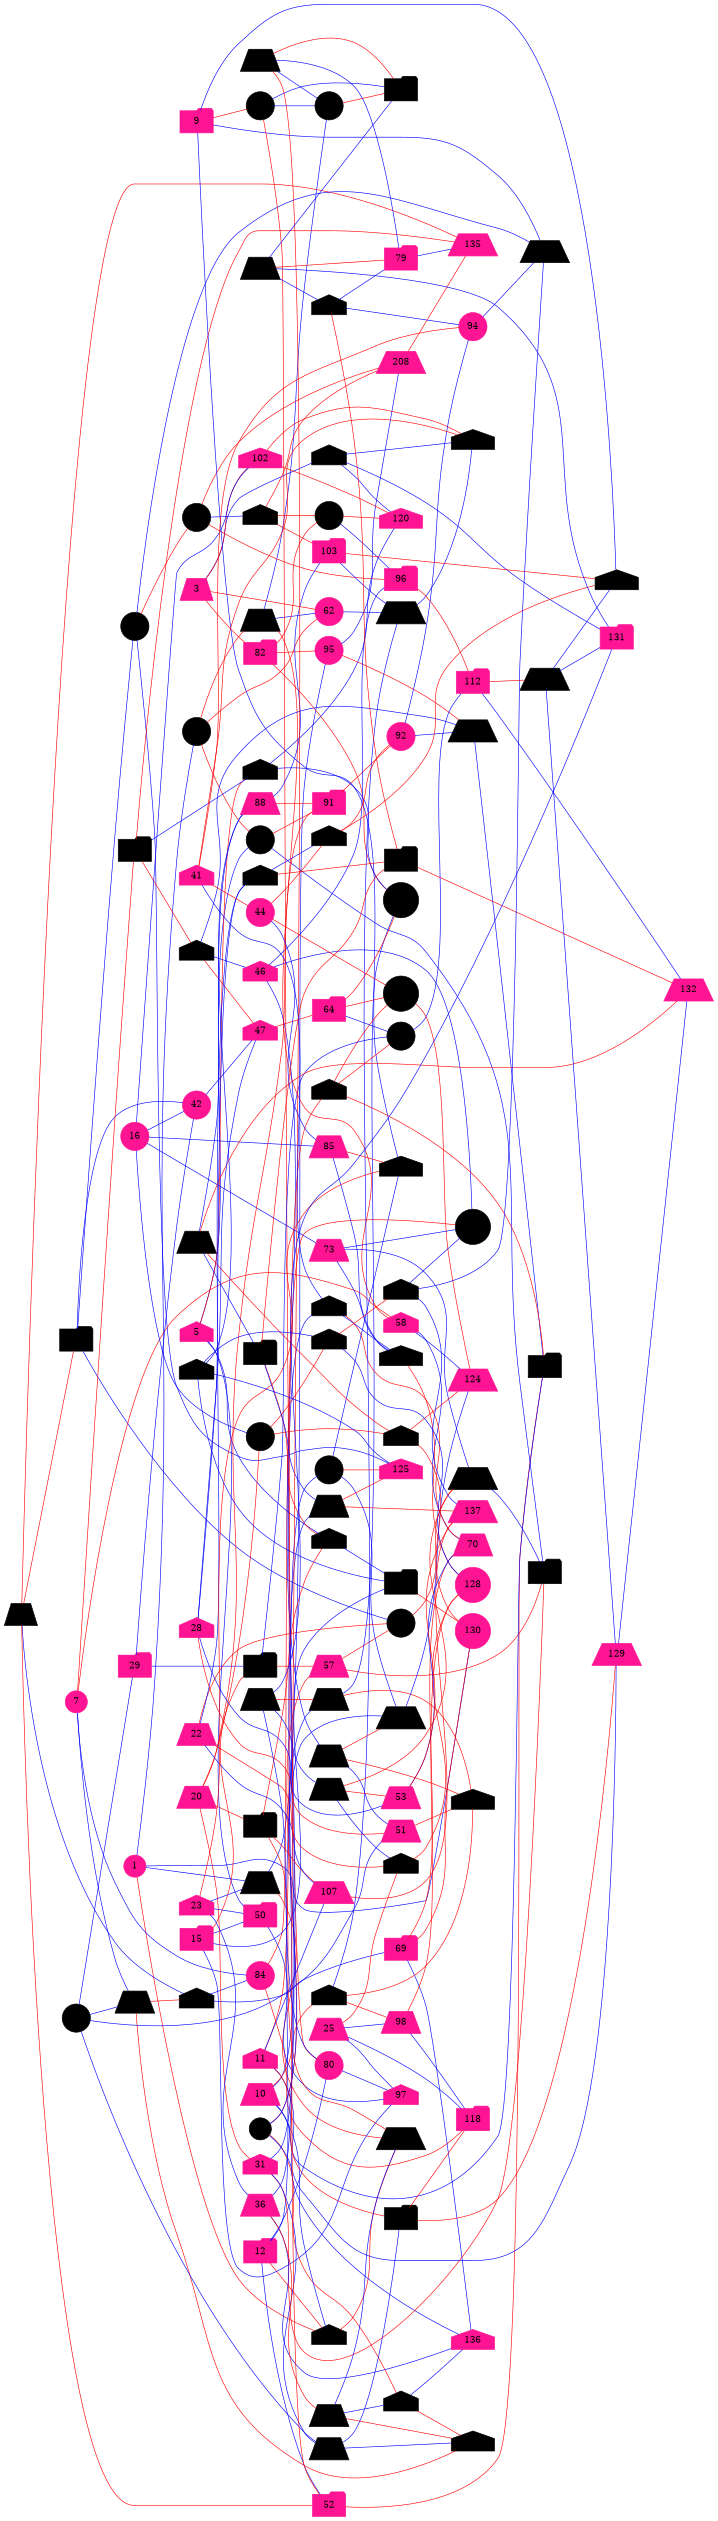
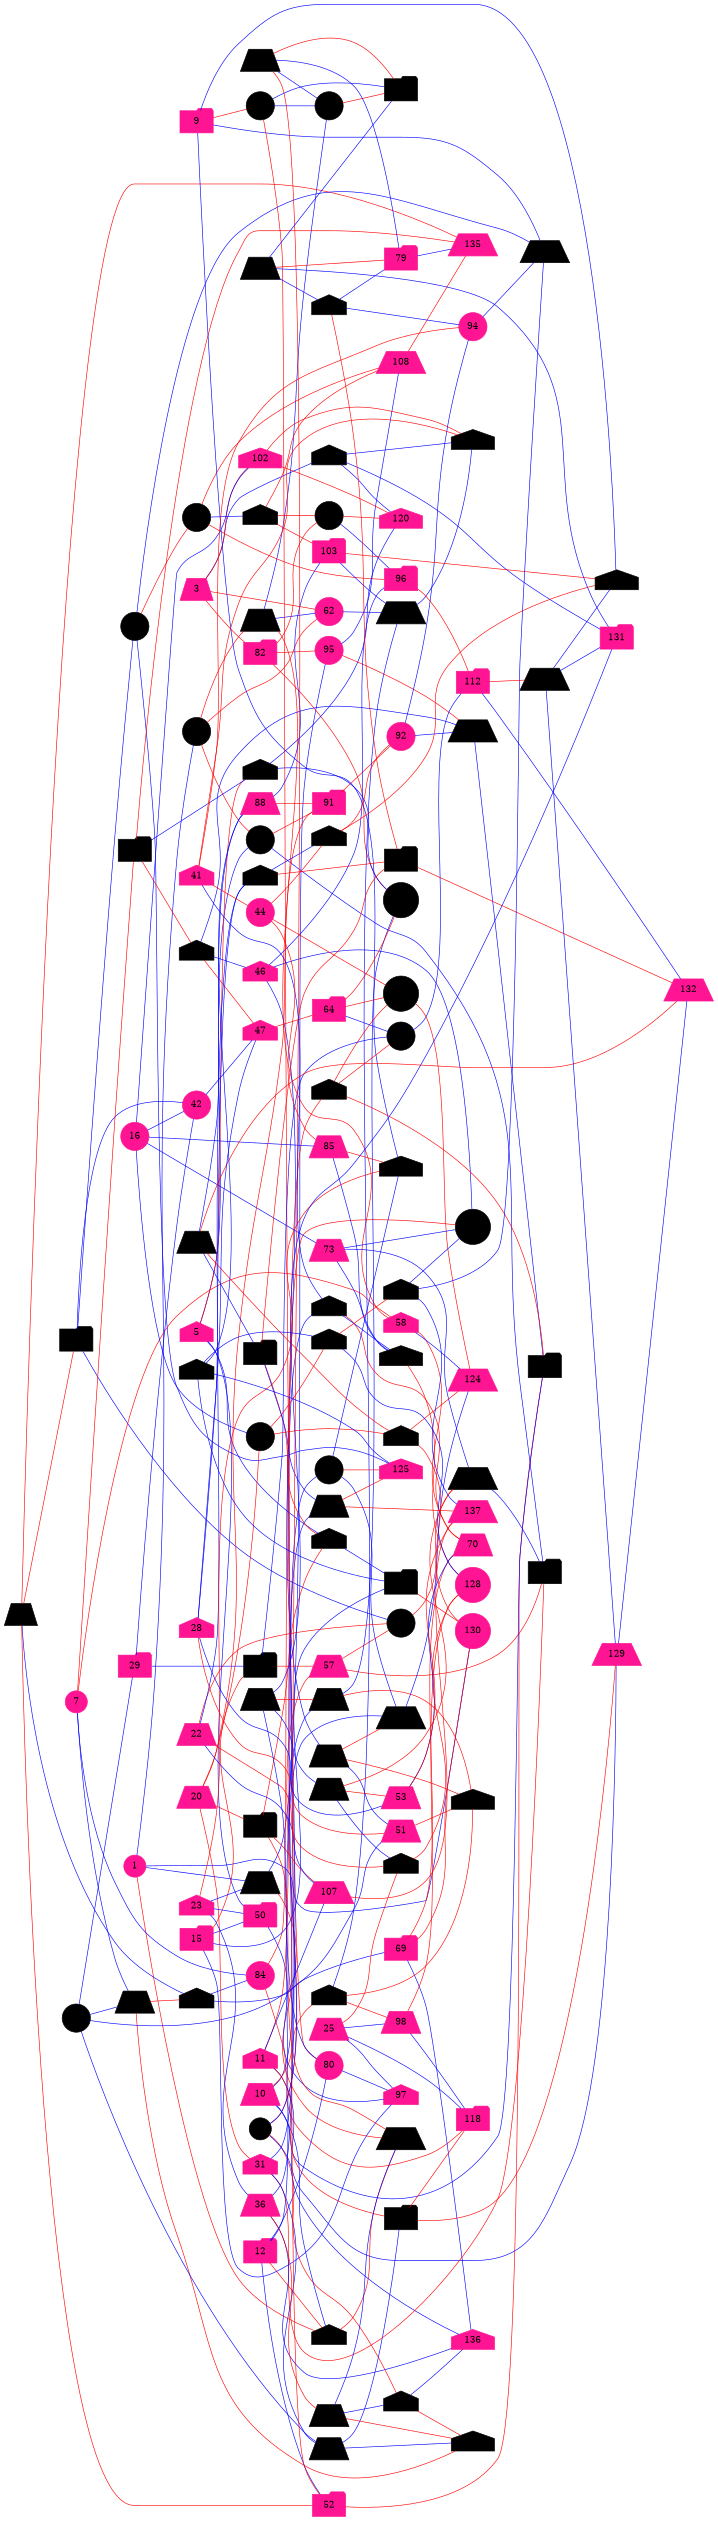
node "208": label "208" -> "108"
edge "44" -- "85": color blue -> red
edge "58" -- "70": color blue -> red
